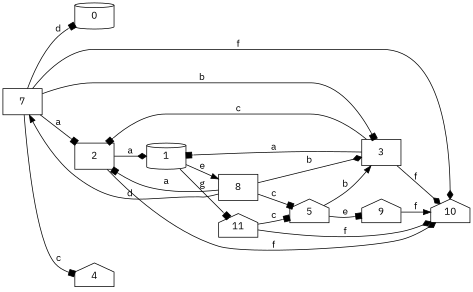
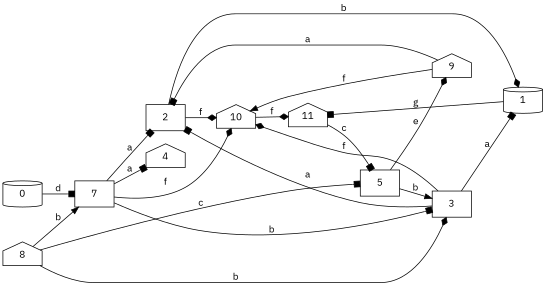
edge "7" -> "0": reversed
edge "3" -> "2": label "c" -> "a"
edge "2" -> "1": label "a" -> "b"
edge "1" -> "8": removed, label "e"
node "8": shape box -> house
edge "8" -> "2": now "9" -> "2"
edge "8" -> "7": label "d" -> "b"
node "5": shape house -> box
edge "5" -> "9": arrowhead box -> diamond
edge "11" -> "10": reversed
edge "7" -> "4": label "c" -> "a"
